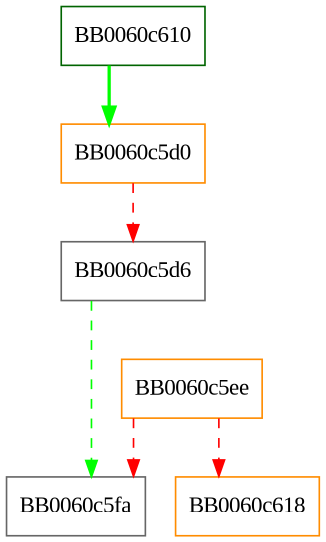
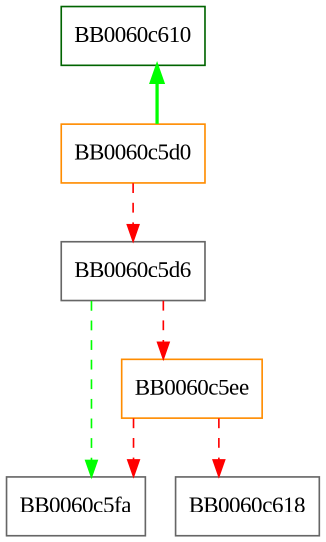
edge "BB0060c610" -> "BB0060c5d0": reversed
edge "BB0060c5d6" -> "BB0060c5ee": added
node "BB0060c618": color darkorange -> gray40
